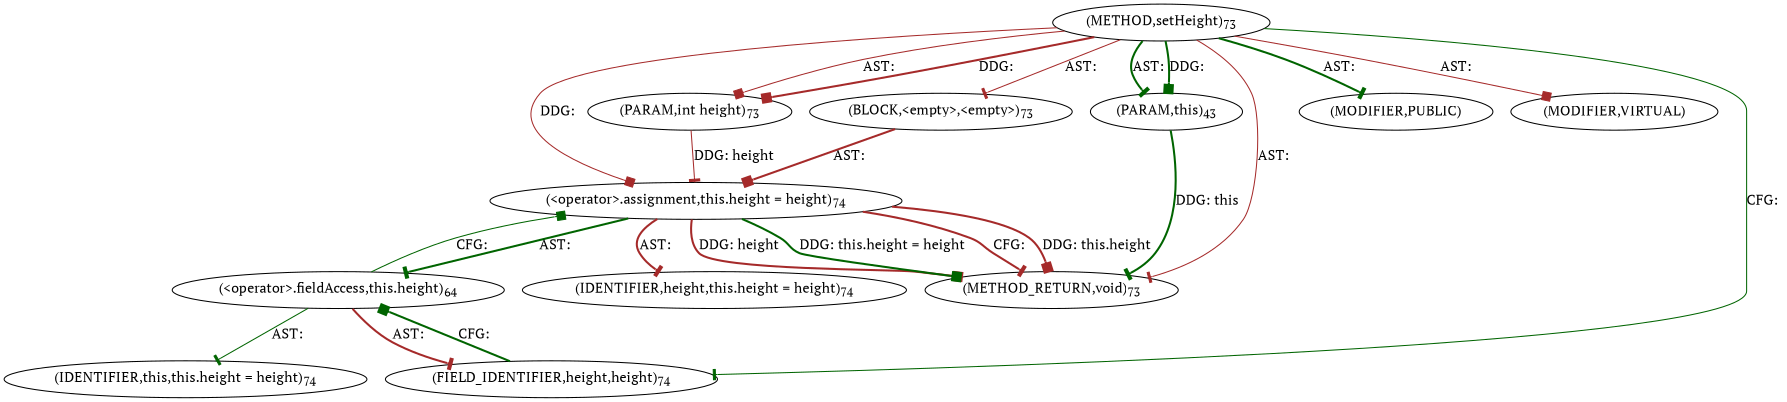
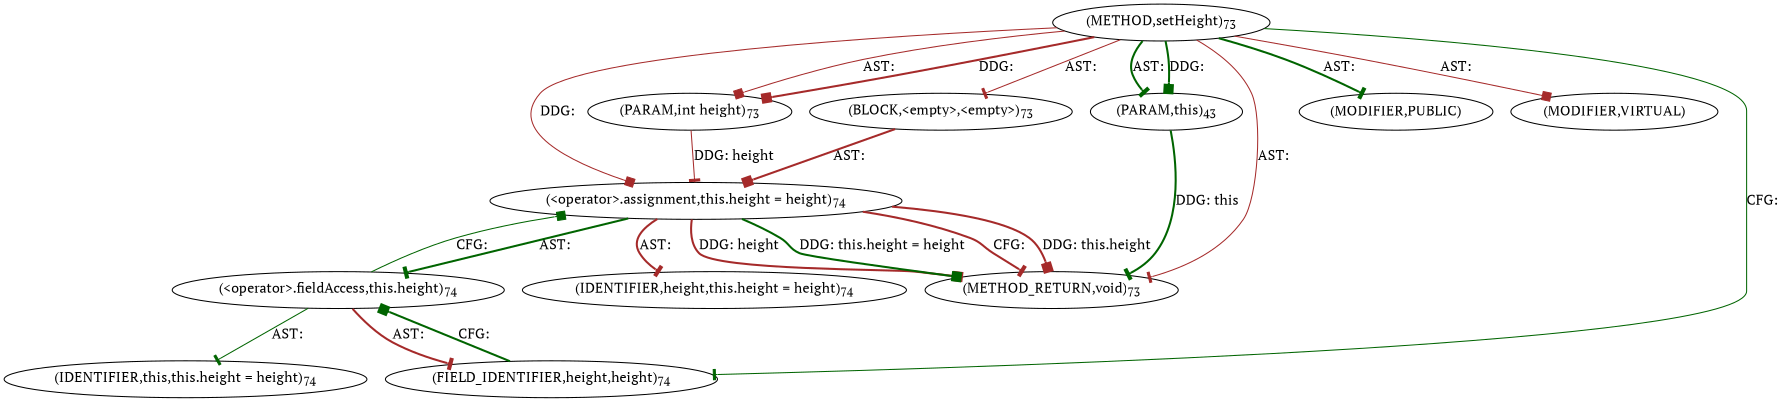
node "(<operator>.fieldAccess,this.height)": text "64" -> "74"
